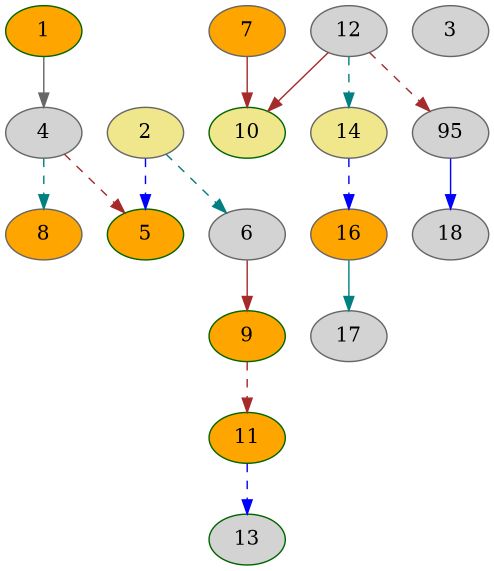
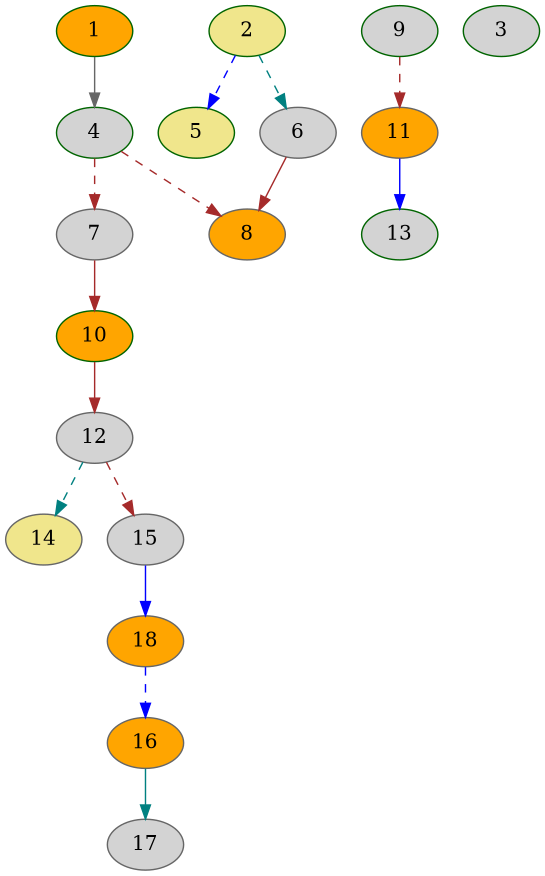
node "7": fillcolor orange -> lightgrey
node "3": color gray40 -> darkgreen
edge "12" -> "10": reversed
node "4": color gray40 -> darkgreen
node "2": color gray40 -> darkgreen
node "10": fillcolor khaki -> orange
node "95": label "95" -> "15"
edge "4" -> "8": color teal -> brown
edge "14" -> "16": now "18" -> "16"
edge "4" -> "5": now "4" -> "7"
node "5": fillcolor orange -> khaki
node "18": fillcolor lightgrey -> orange
edge "6" -> "9": now "6" -> "8"
node "9": fillcolor orange -> lightgrey
node "11": color darkgreen -> gray40
edge "11" -> "13": style dashed -> solid
